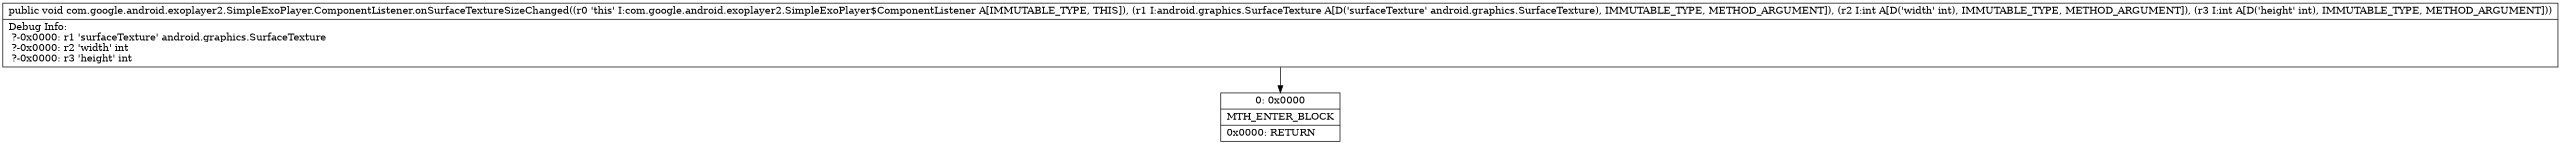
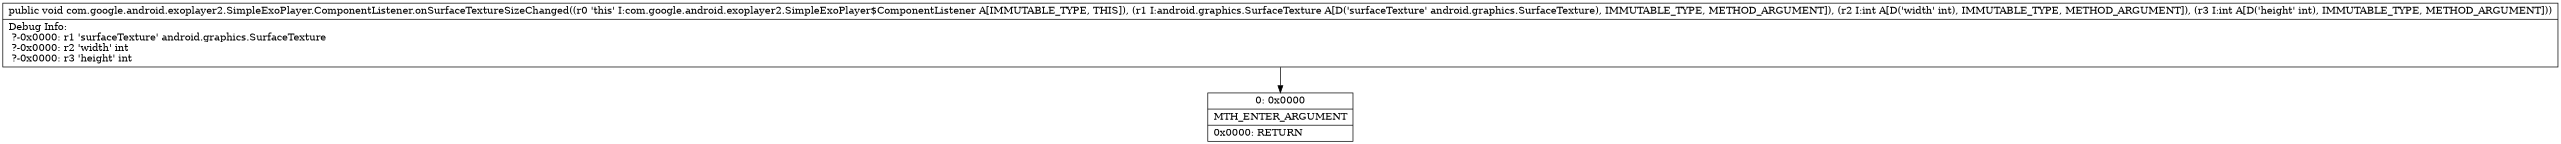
node "0: 0x0000": text "MTH_ENTER_BLOCK" -> "MTH_ENTER_ARGUMENT"
